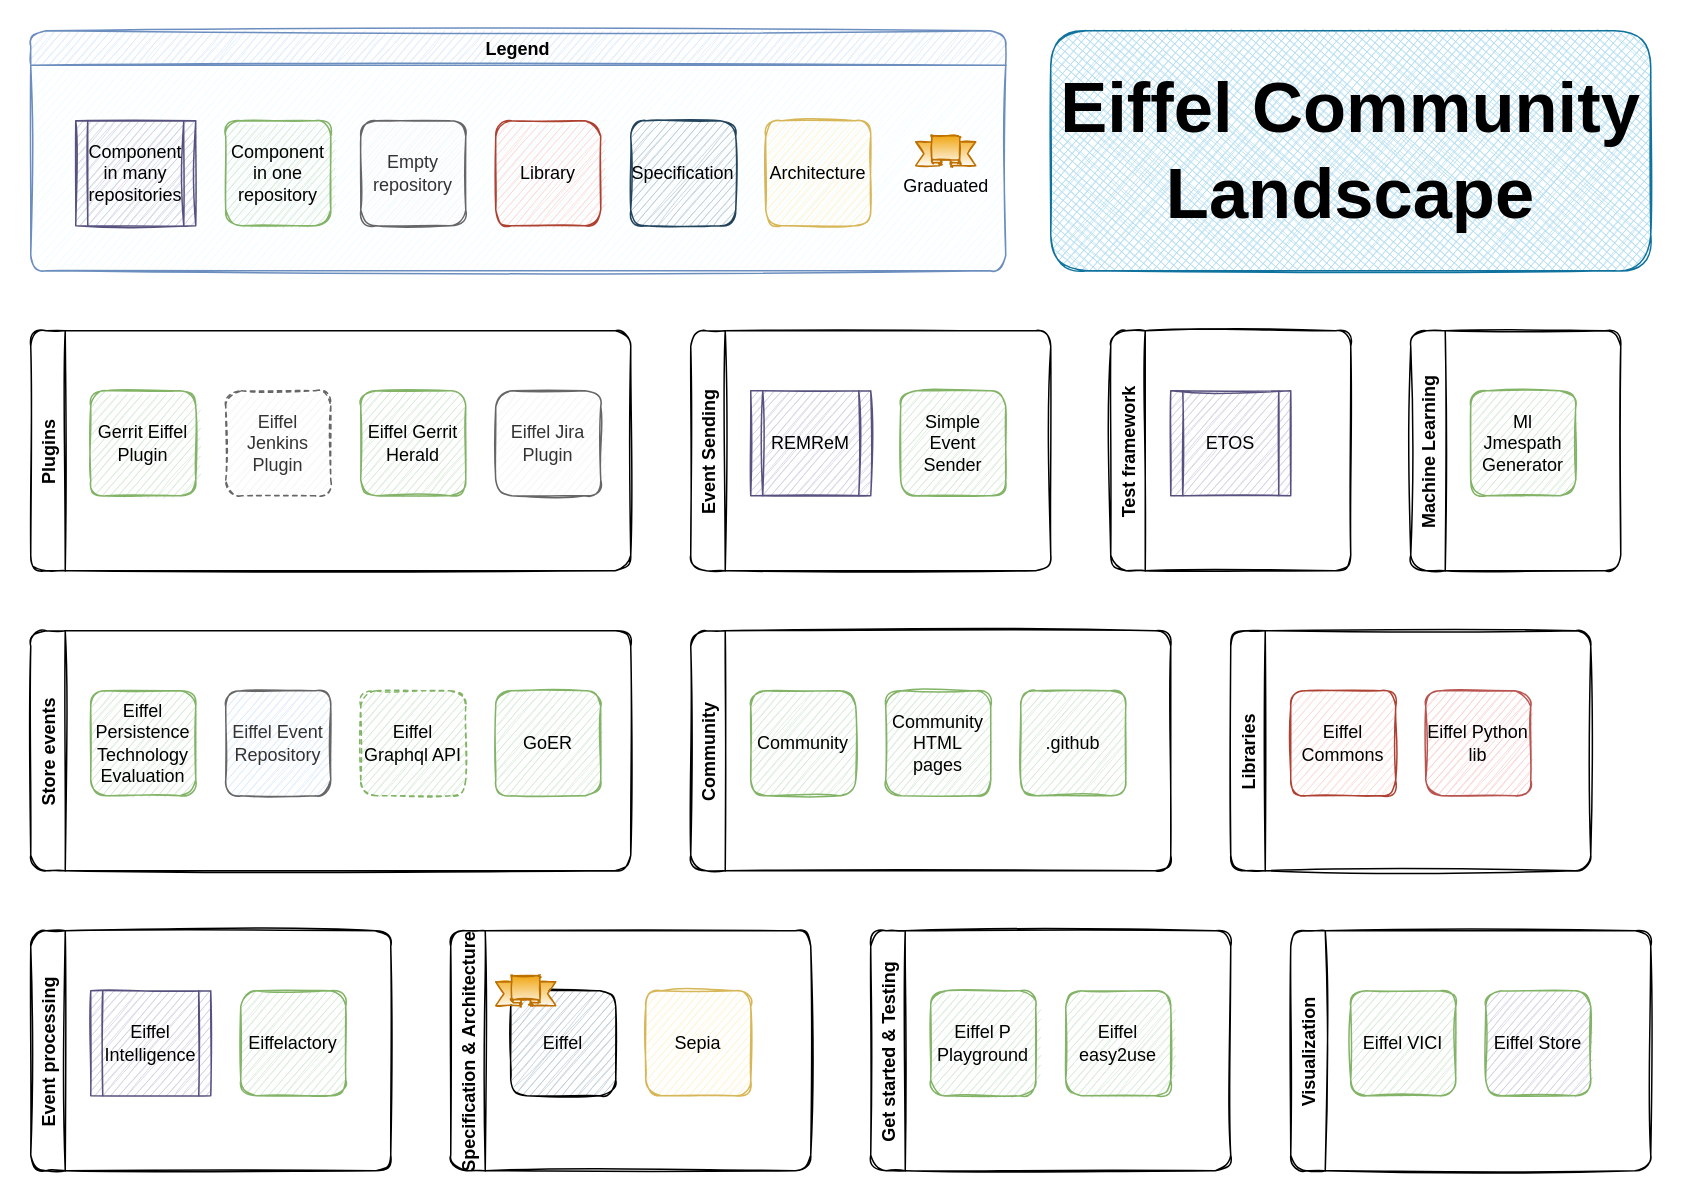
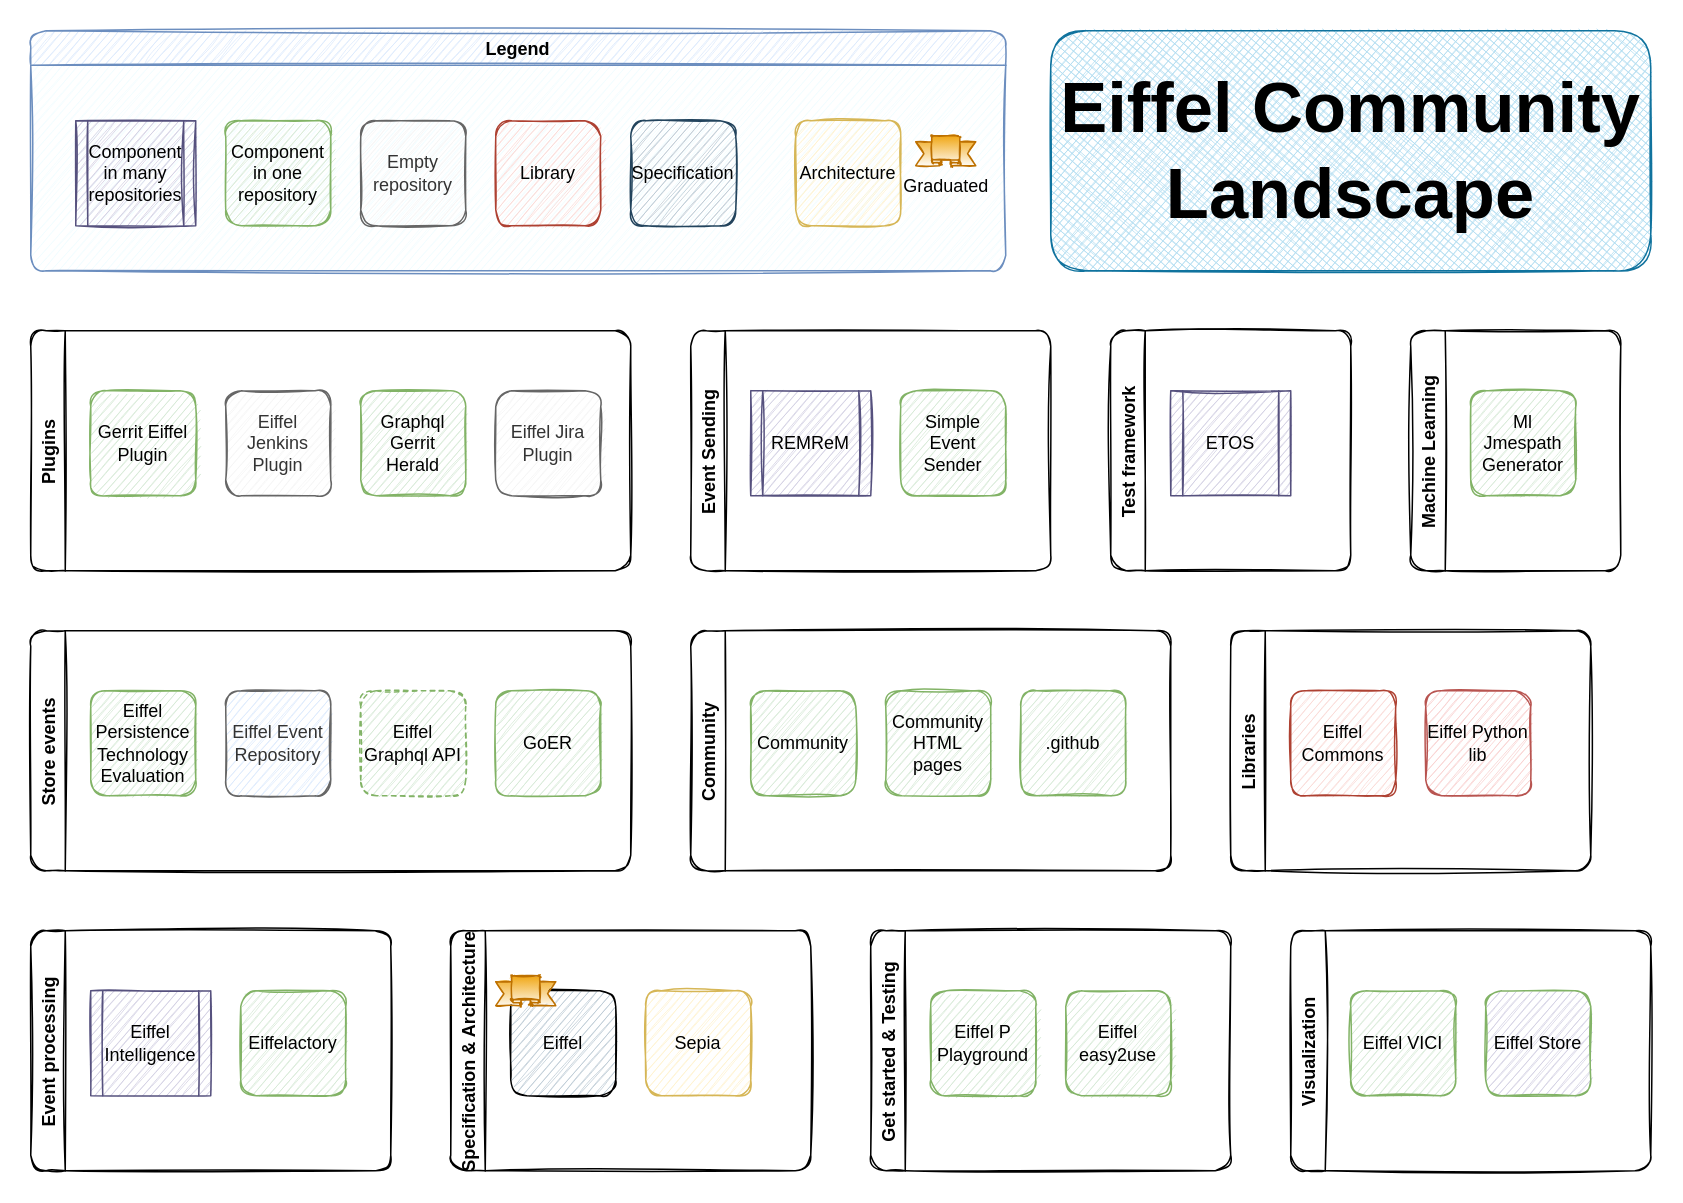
node "Architecture": moved (818, 173) -> (848, 173)
node "Eiffel Jenkins Plugin": style dashed -> solid
node "Eiffel Gerrit Herald": label "Eiffel Gerrit Herald" -> "Graphql Gerrit Herald"
